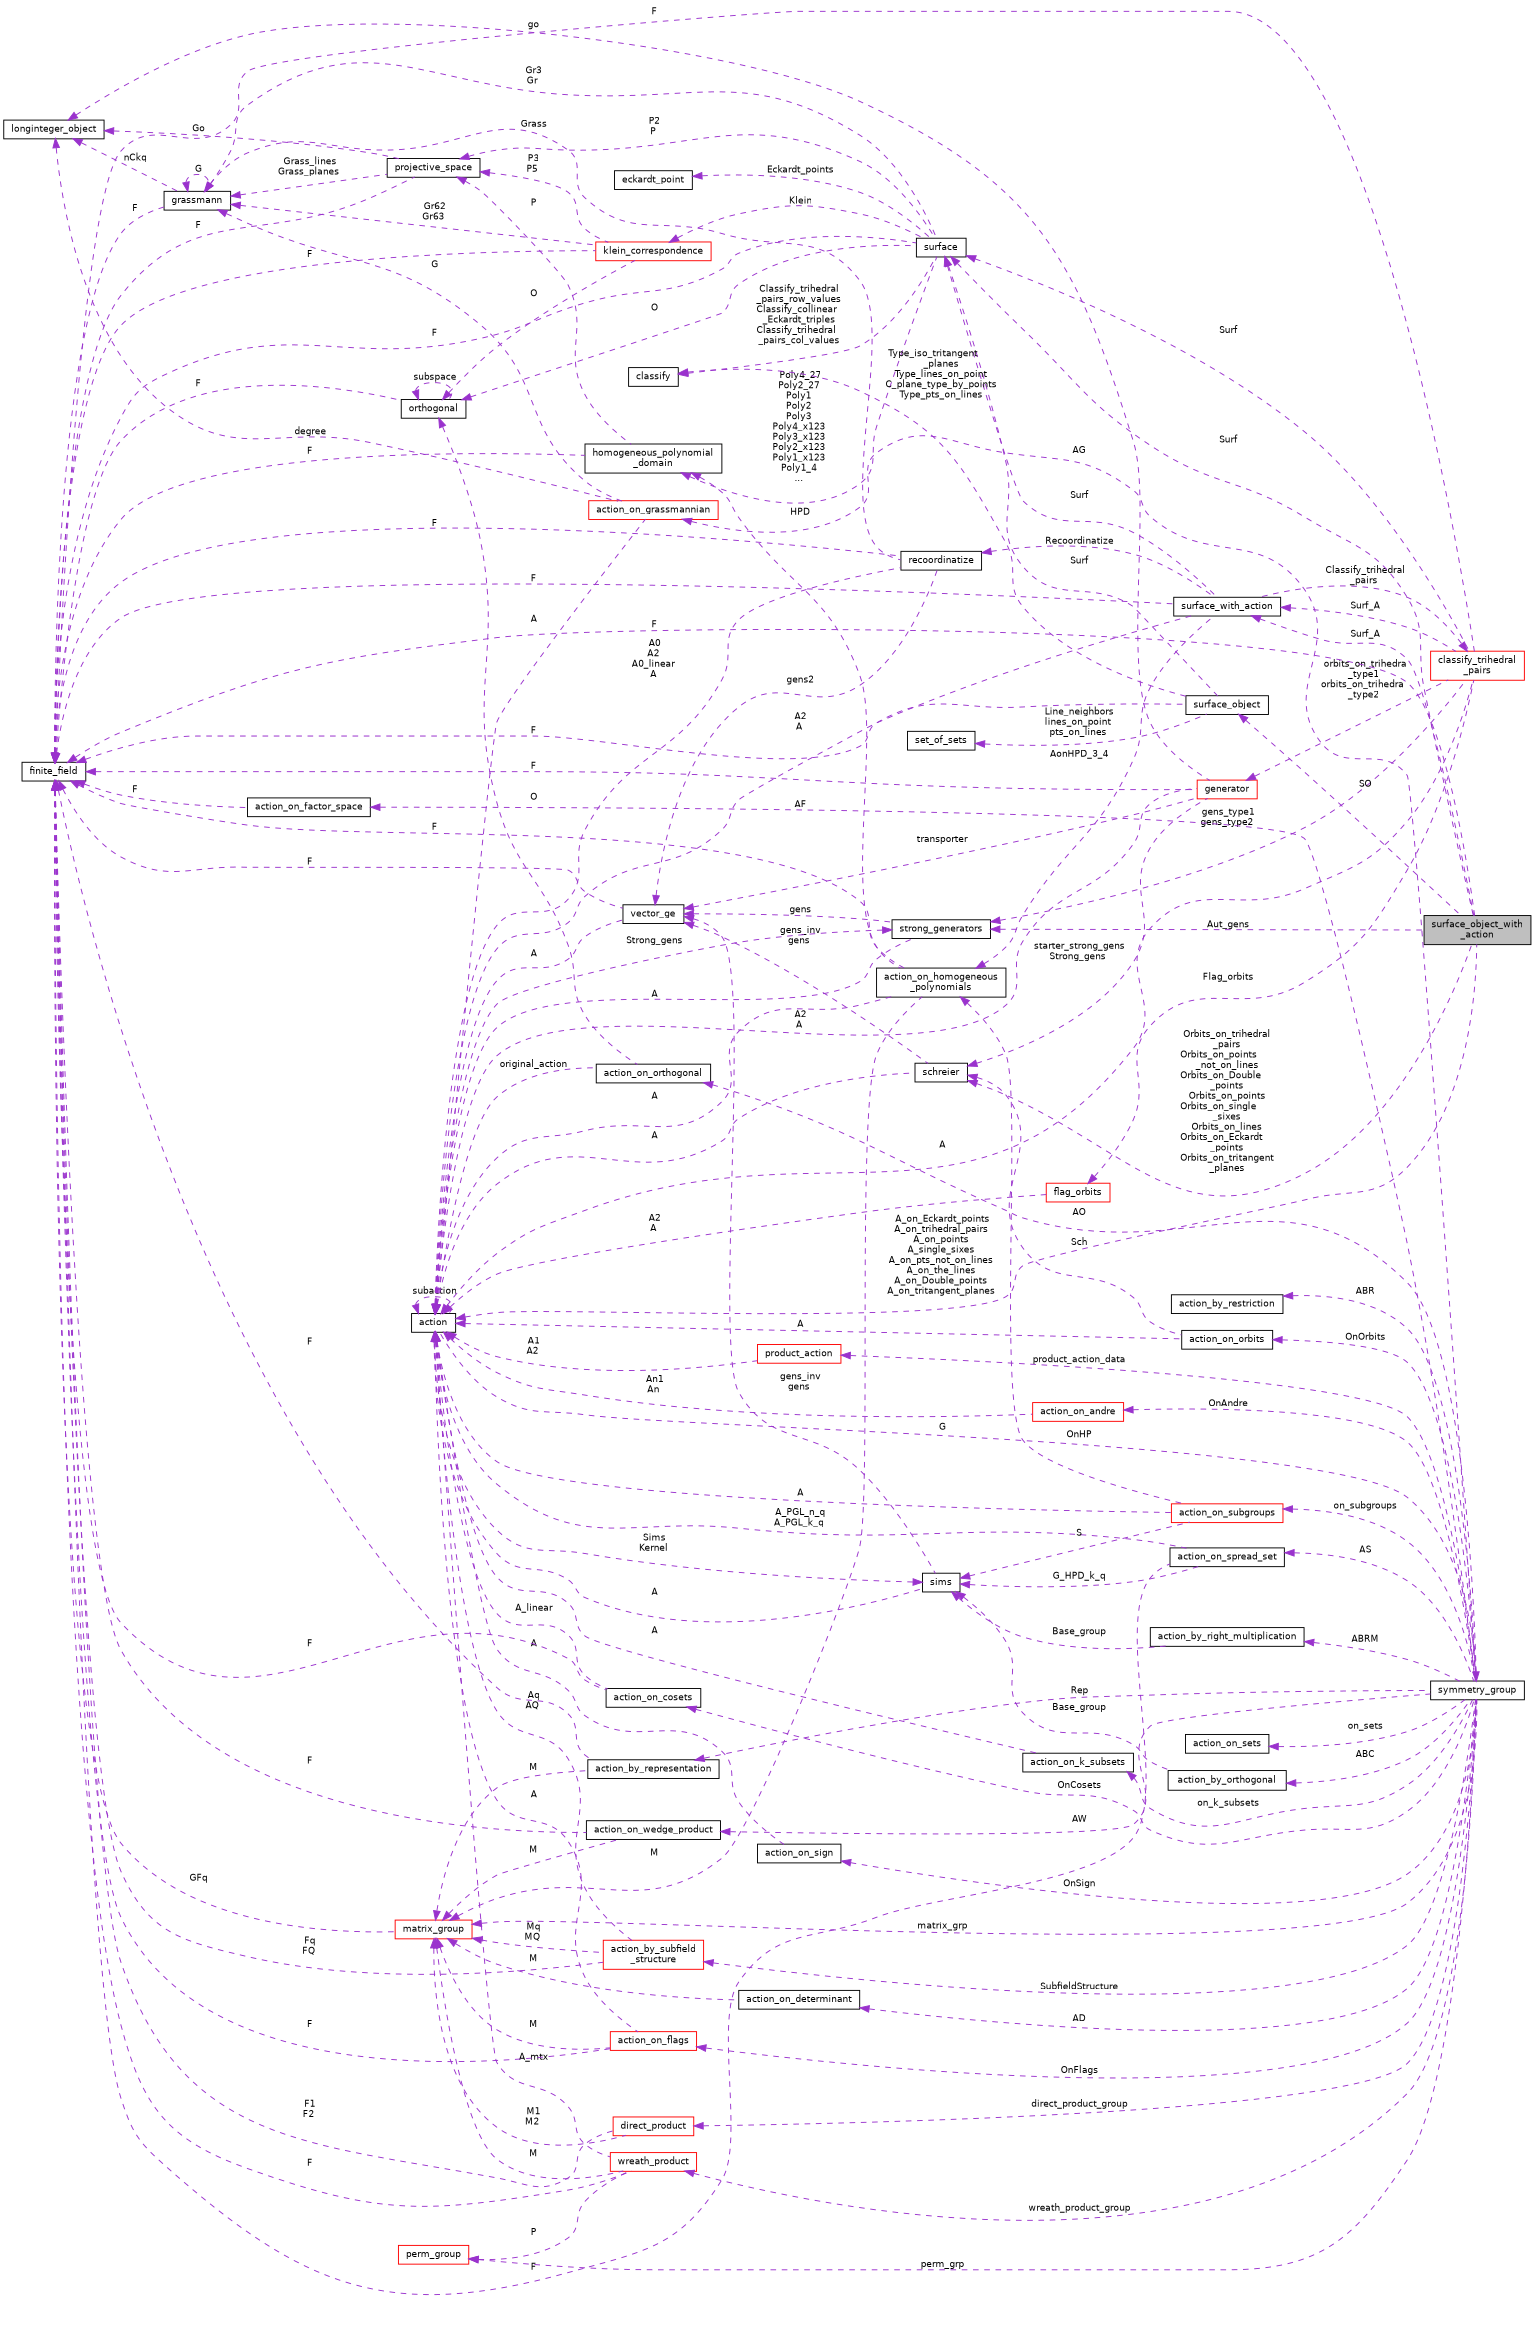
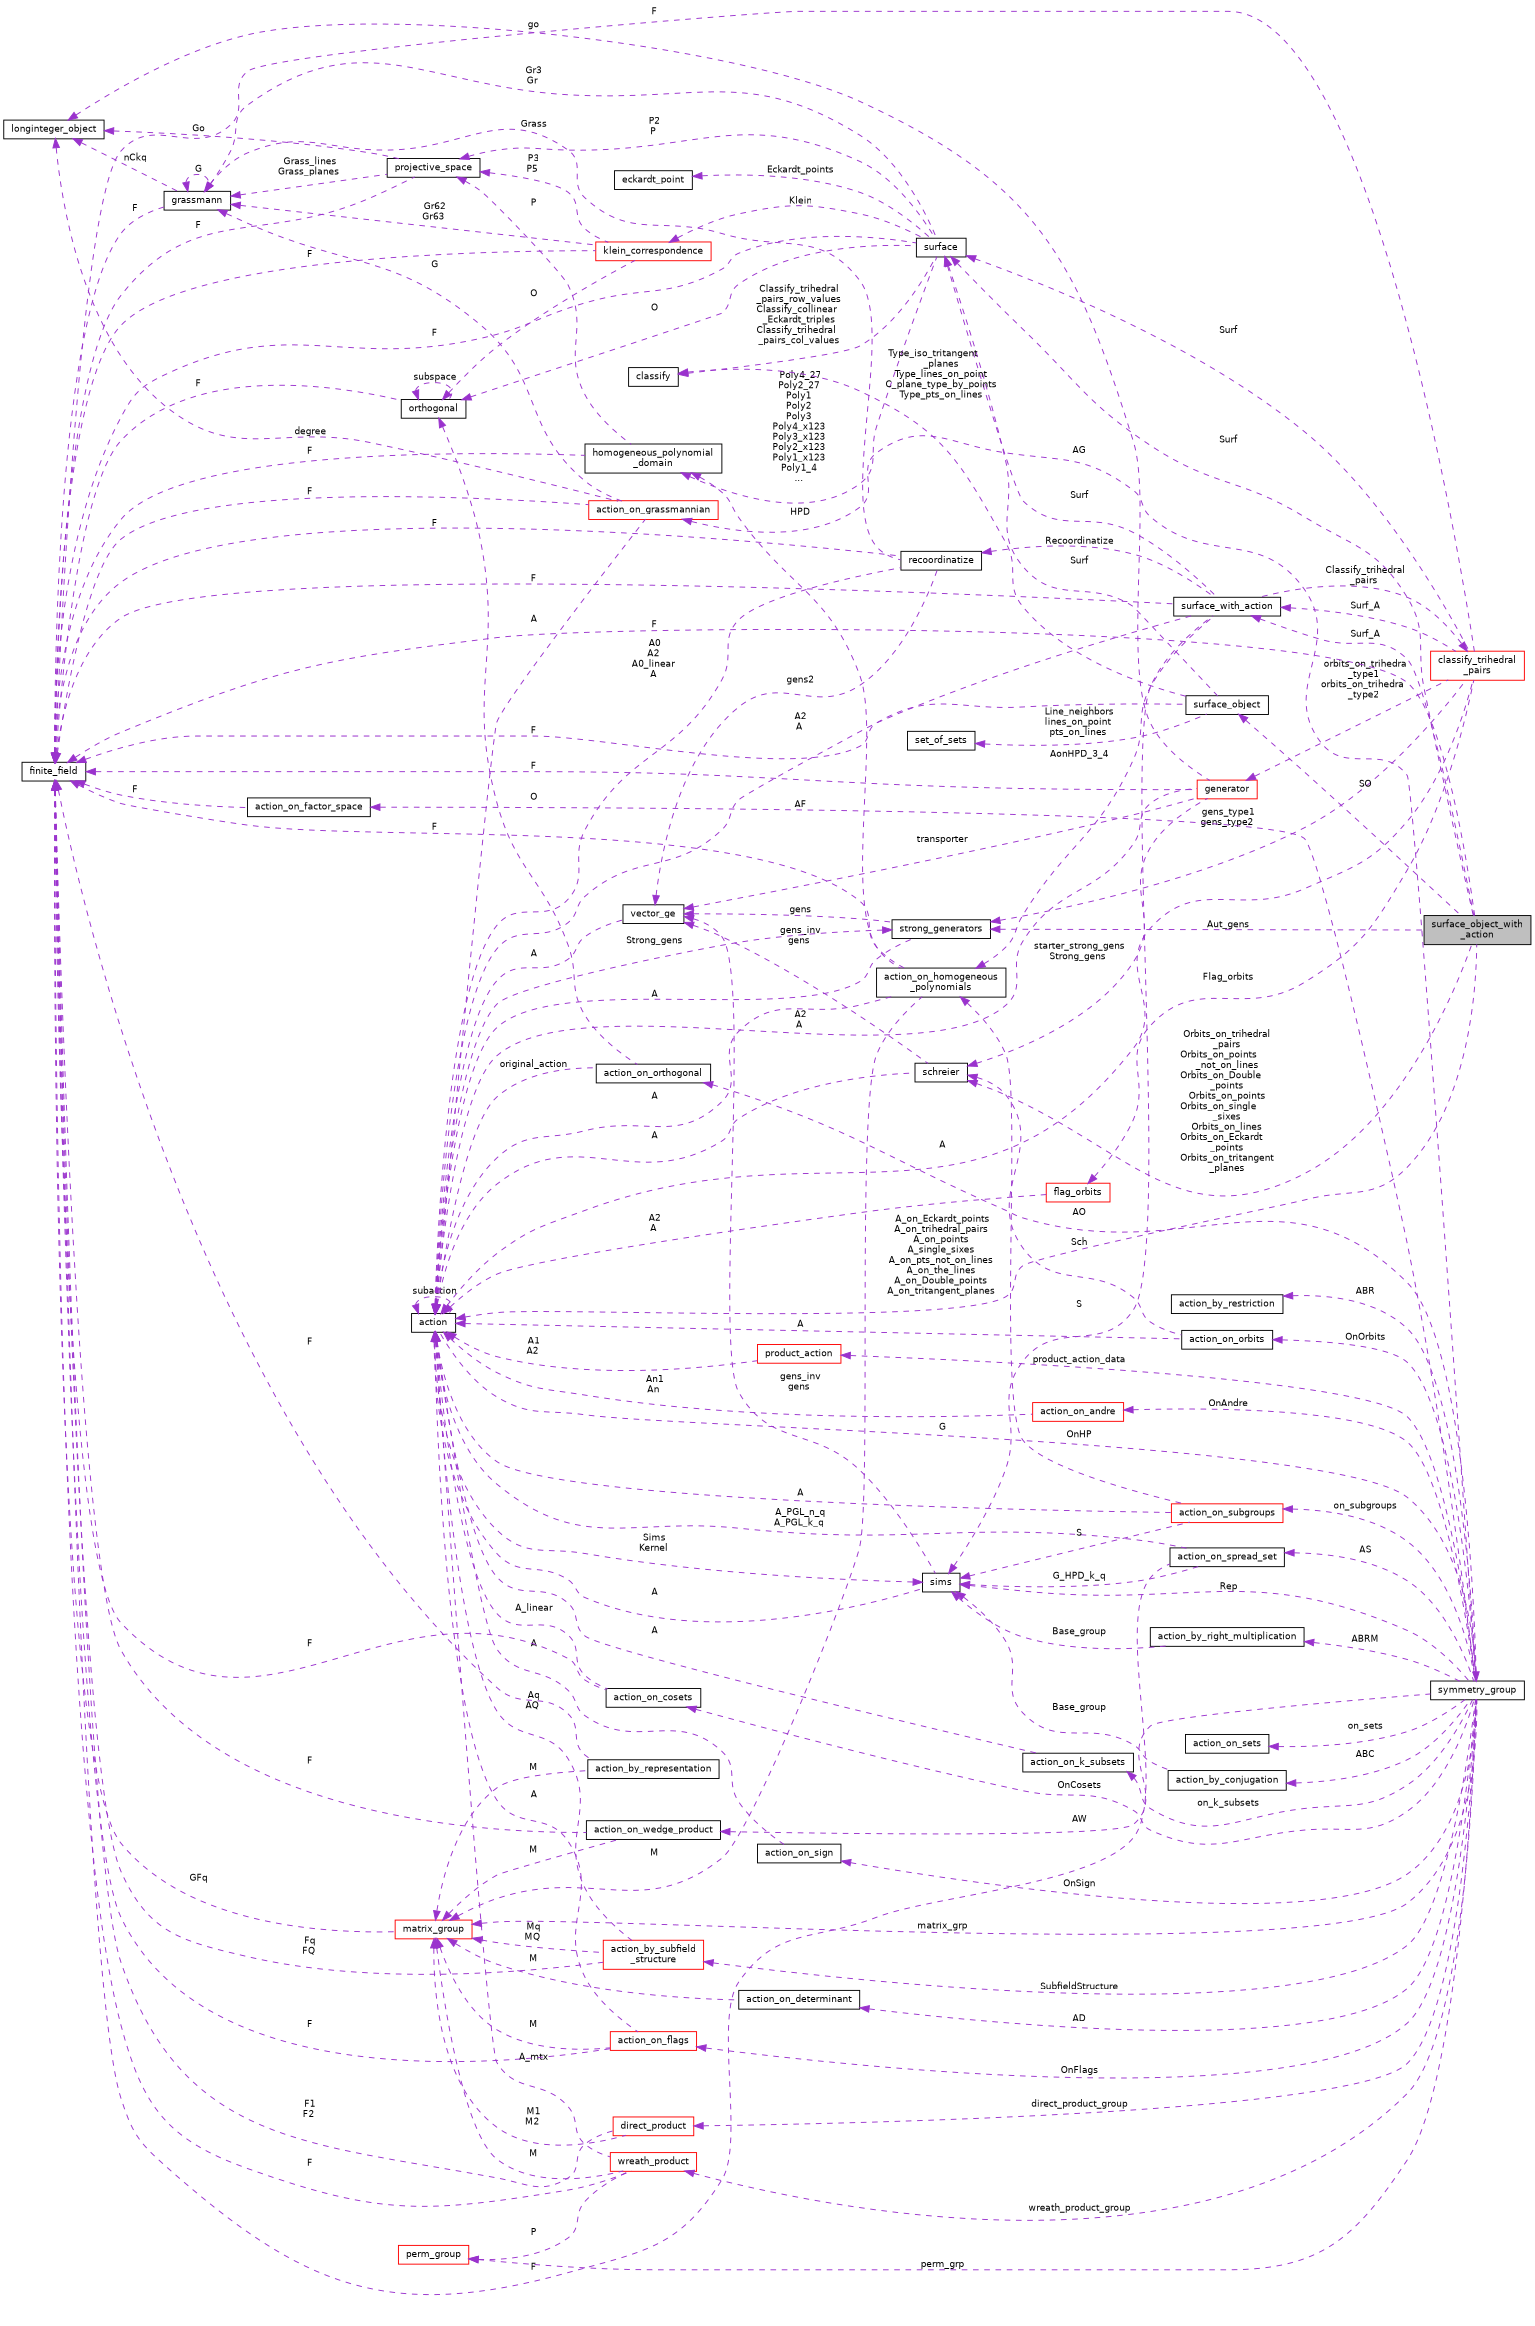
edge "vector_ge" -> "finite_field": now "action_on_grassmannian" -> "finite_field"
edge "surface_with_action" -> "sims": added, label "S"
edge "symmetry_group" -> "action_by_representation": now "symmetry_group" -> "sims"
node "action_by_orthogonal": label "action_by_orthogonal" -> "action_by_conjugation"
